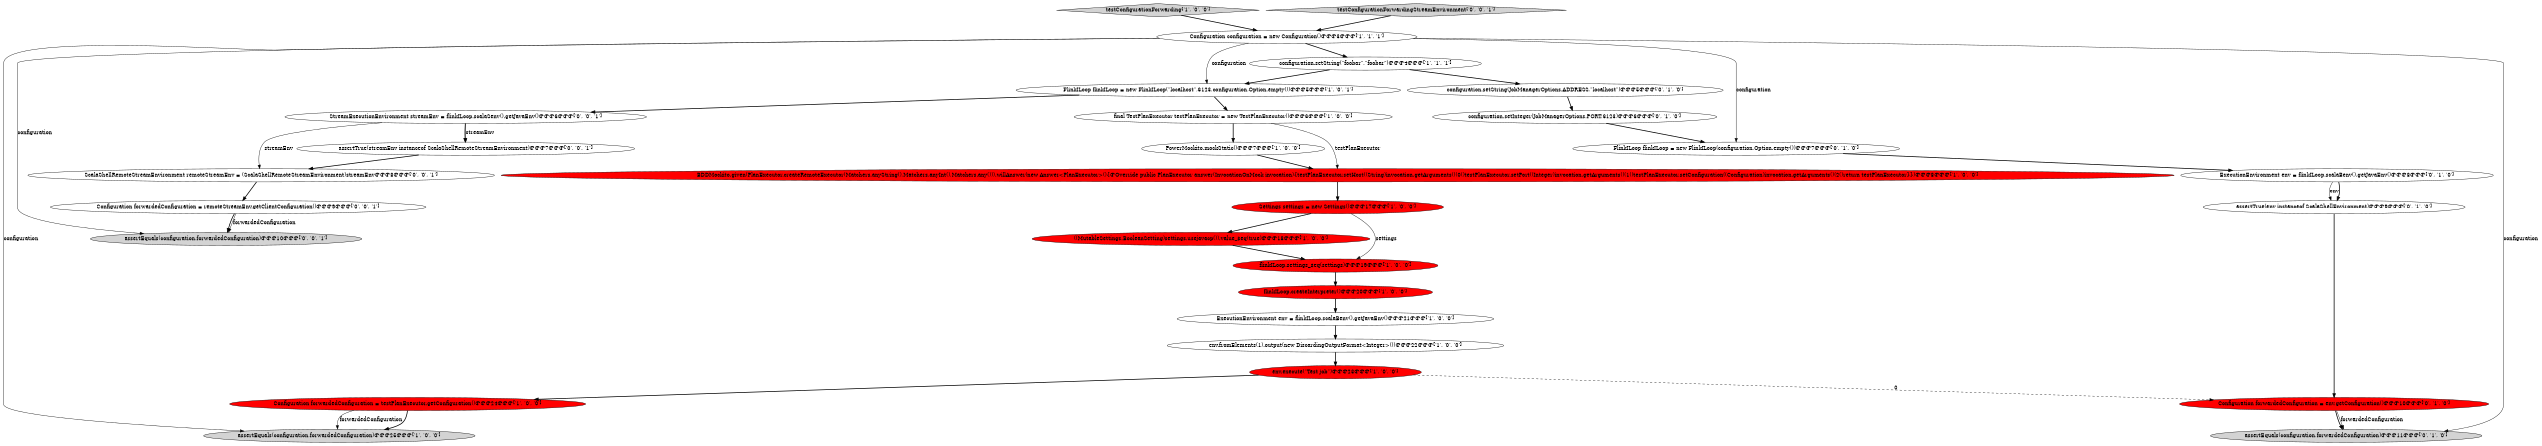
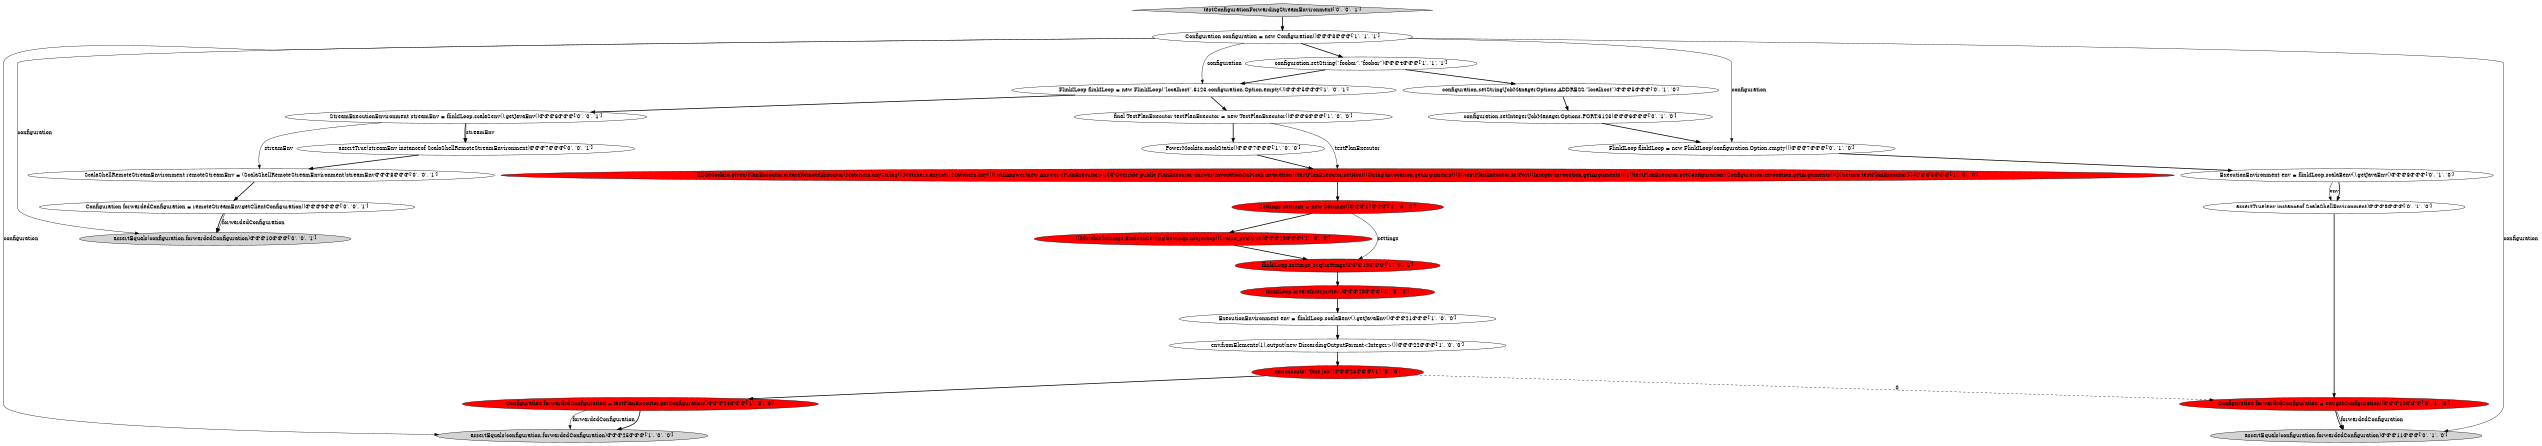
node "testConfigurationForwarding['1', '0', '0']": removed
